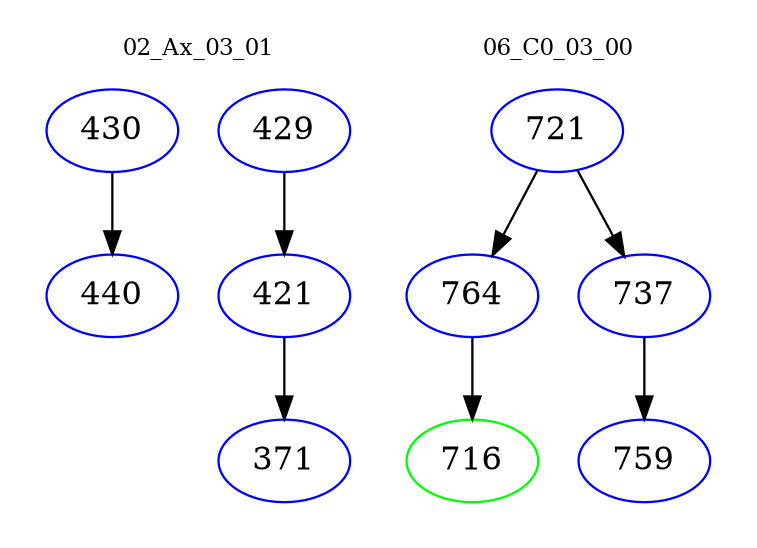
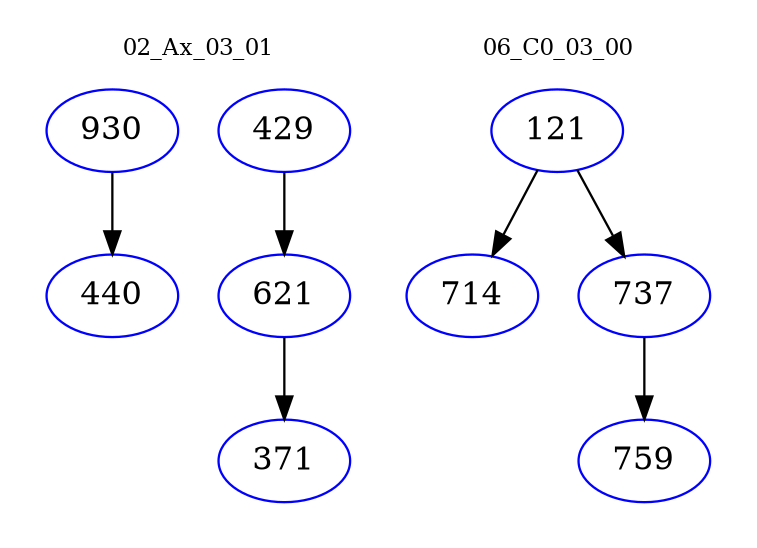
node "430": label "430" -> "930"
node "721": label "721" -> "121"
node "421": label "421" -> "621"
node "764": label "764" -> "714"
node "716": removed
